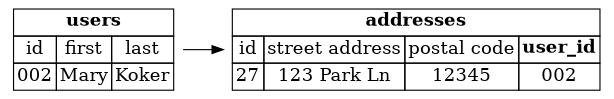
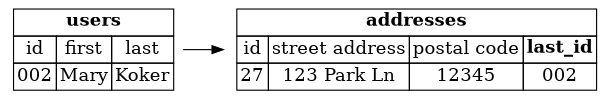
node "addresses": text "user_id" -> "last_id"
